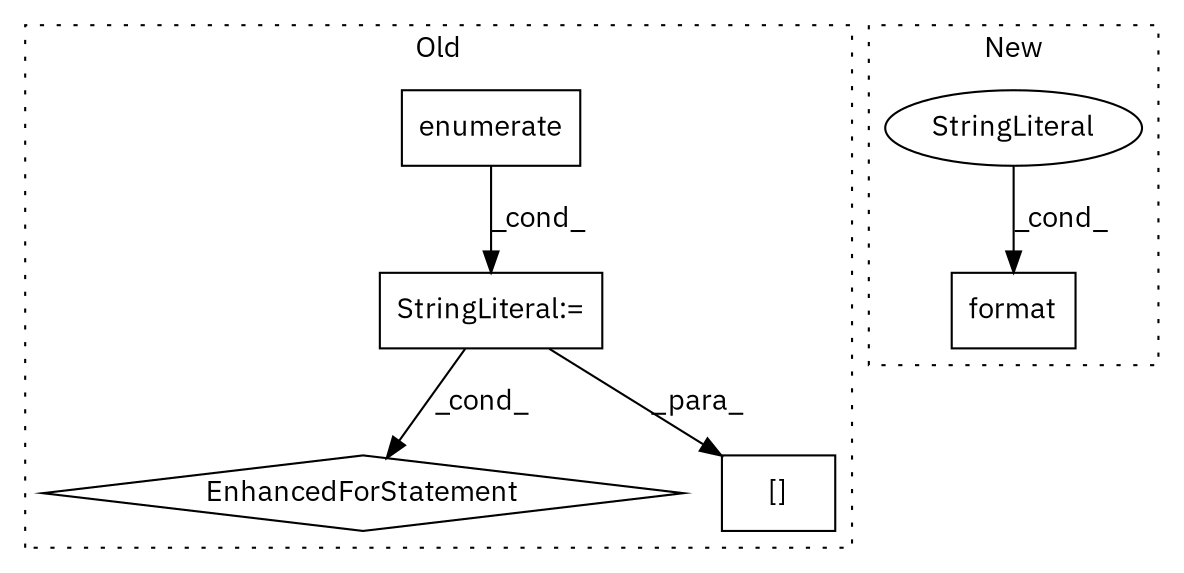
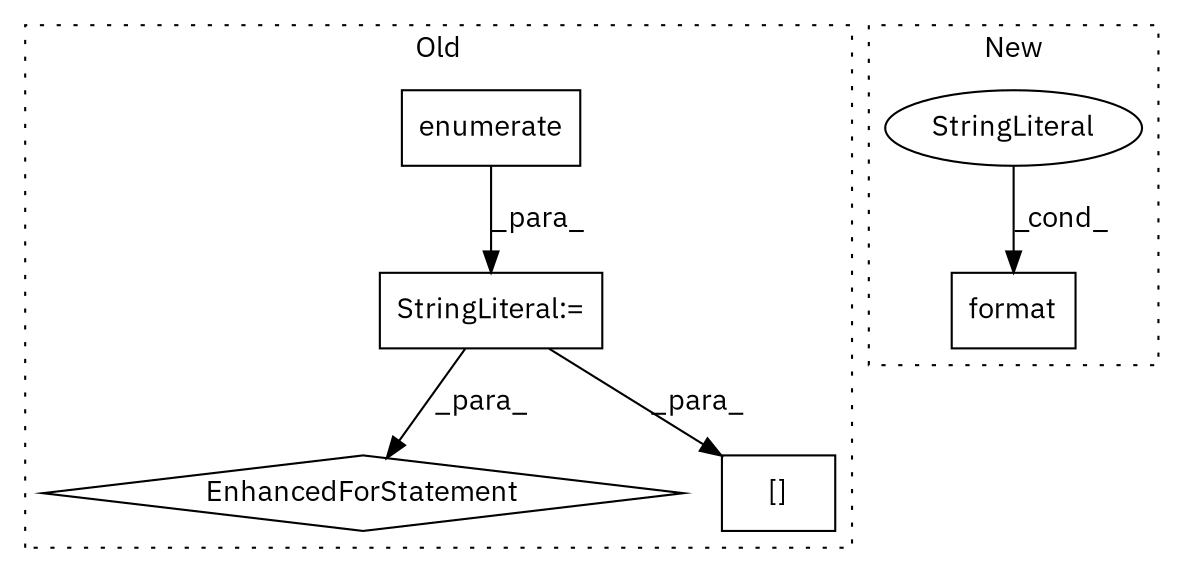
edge "enumerate" -> "StringLiteral:=": label "_cond_" -> "_para_"
edge "StringLiteral:=" -> "EnhancedForStatement": label "_cond_" -> "_para_"
